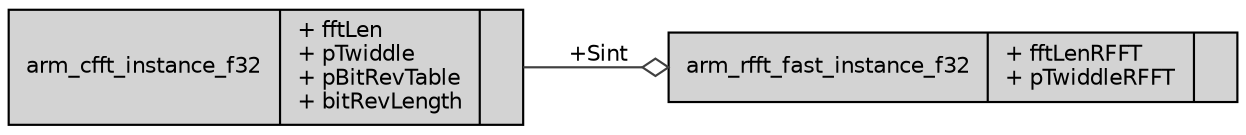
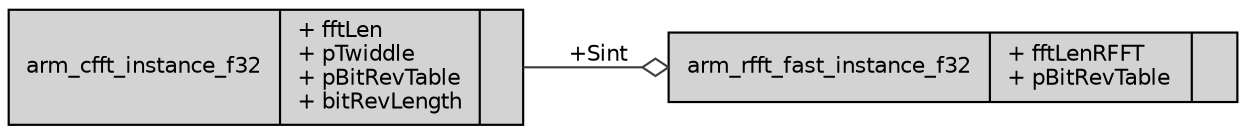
node "arm_rfft_fast_instance_f32": text "+ pTwiddleRFFT" -> "+ pBitRevTable"
